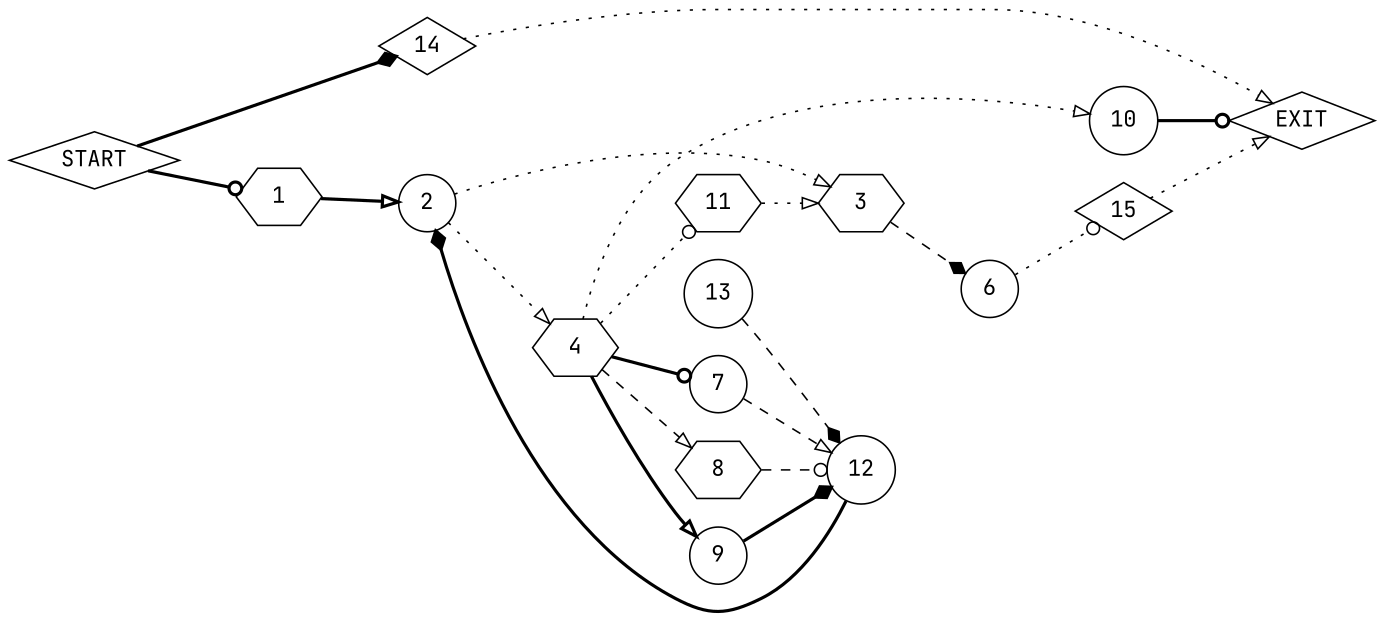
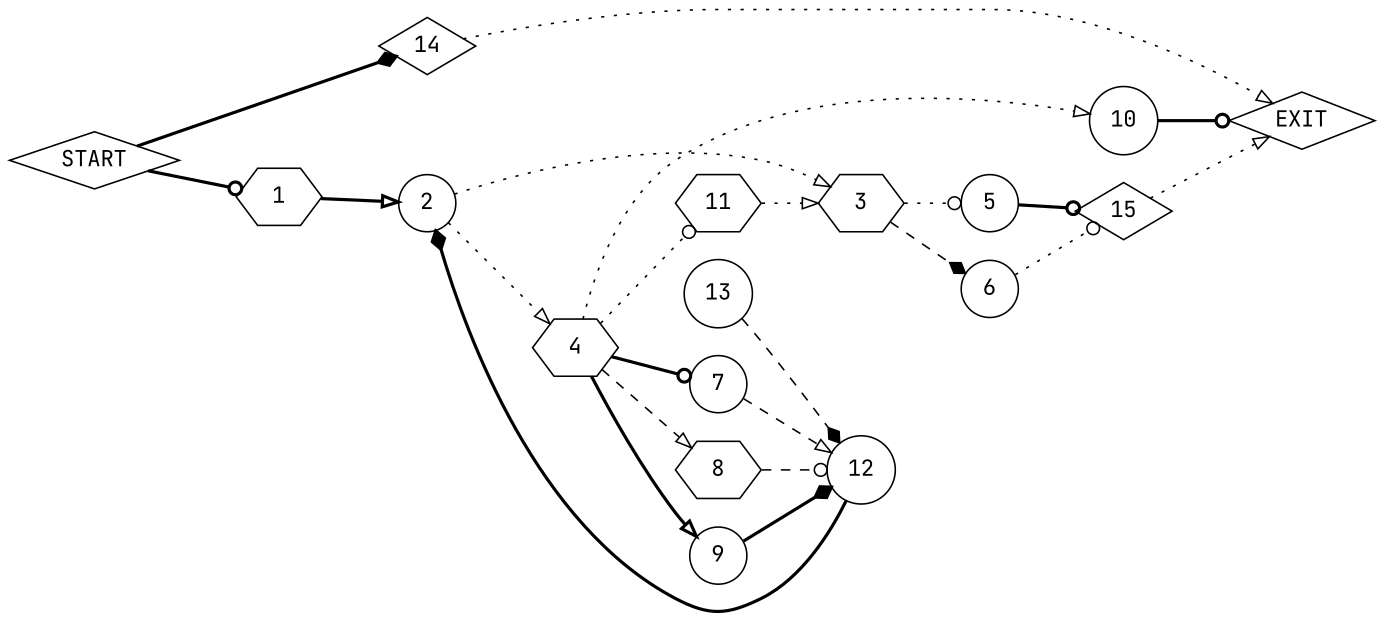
node "5": added
